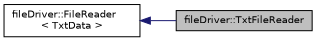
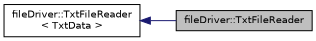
node "fileDriver::FileReader < TxtData >": label "fileDriver::FileReader < TxtData >" -> "fileDriver::TxtFileReader < TxtData >"
